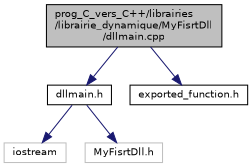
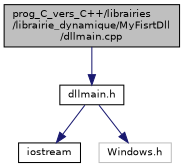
node "exported_function.h": removed
node "iostream": color grey75 -> black
node "MyFisrtDll.h": label "MyFisrtDll.h" -> "Windows.h"
